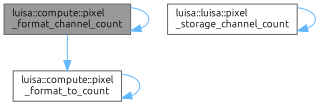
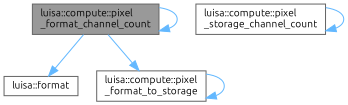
node "luisa::luisa::pixel _storage_channel_count": label "luisa::luisa::pixel _storage_channel_count" -> "luisa::compute::pixel _storage_channel_count"
node "luisa::format": added
node "luisa::compute::pixel _format_to_count": label "luisa::compute::pixel _format_to_count" -> "luisa::compute::pixel _format_to_storage"
